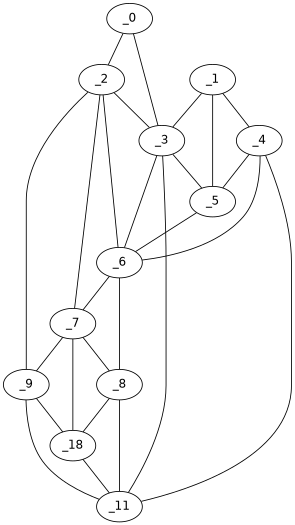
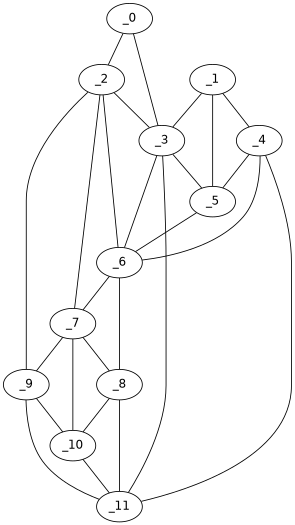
node "_18": label "_18" -> "_10"
